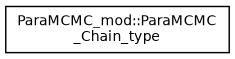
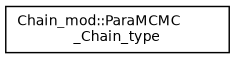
node "ParaMCMC_mod::ParaMCMC _Chain_type": label "ParaMCMC_mod::ParaMCMC _Chain_type" -> "Chain_mod::ParaMCMC _Chain_type"
